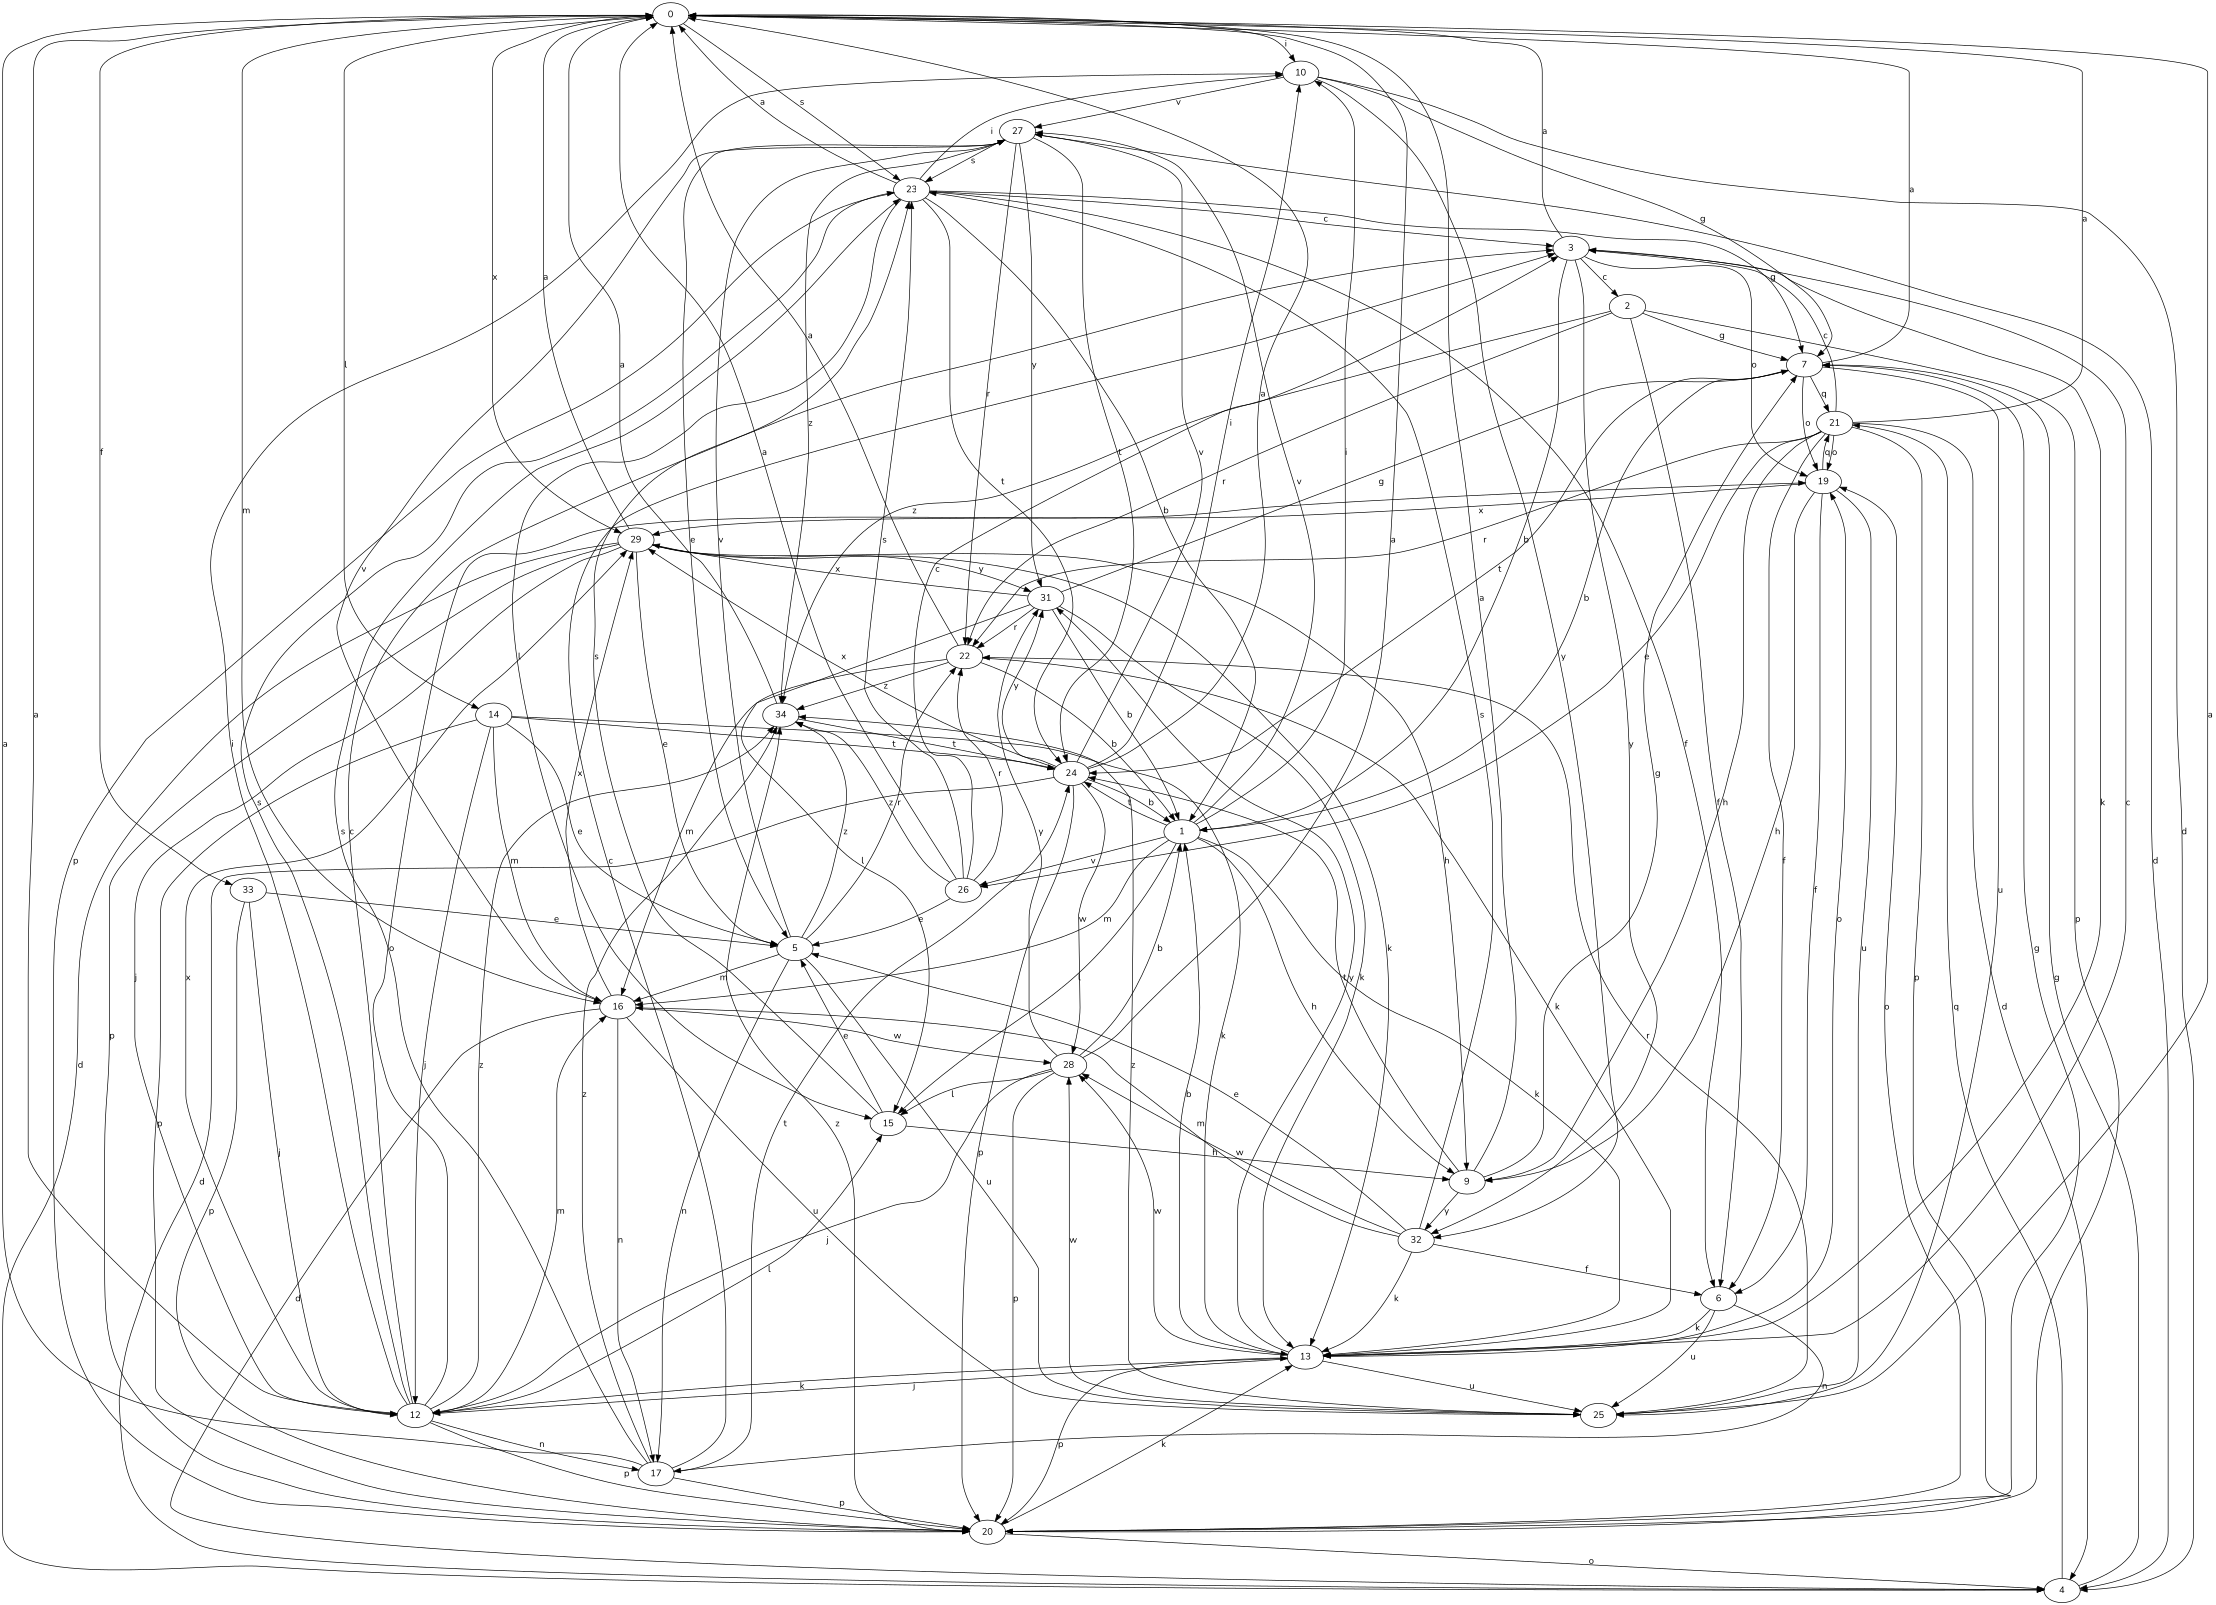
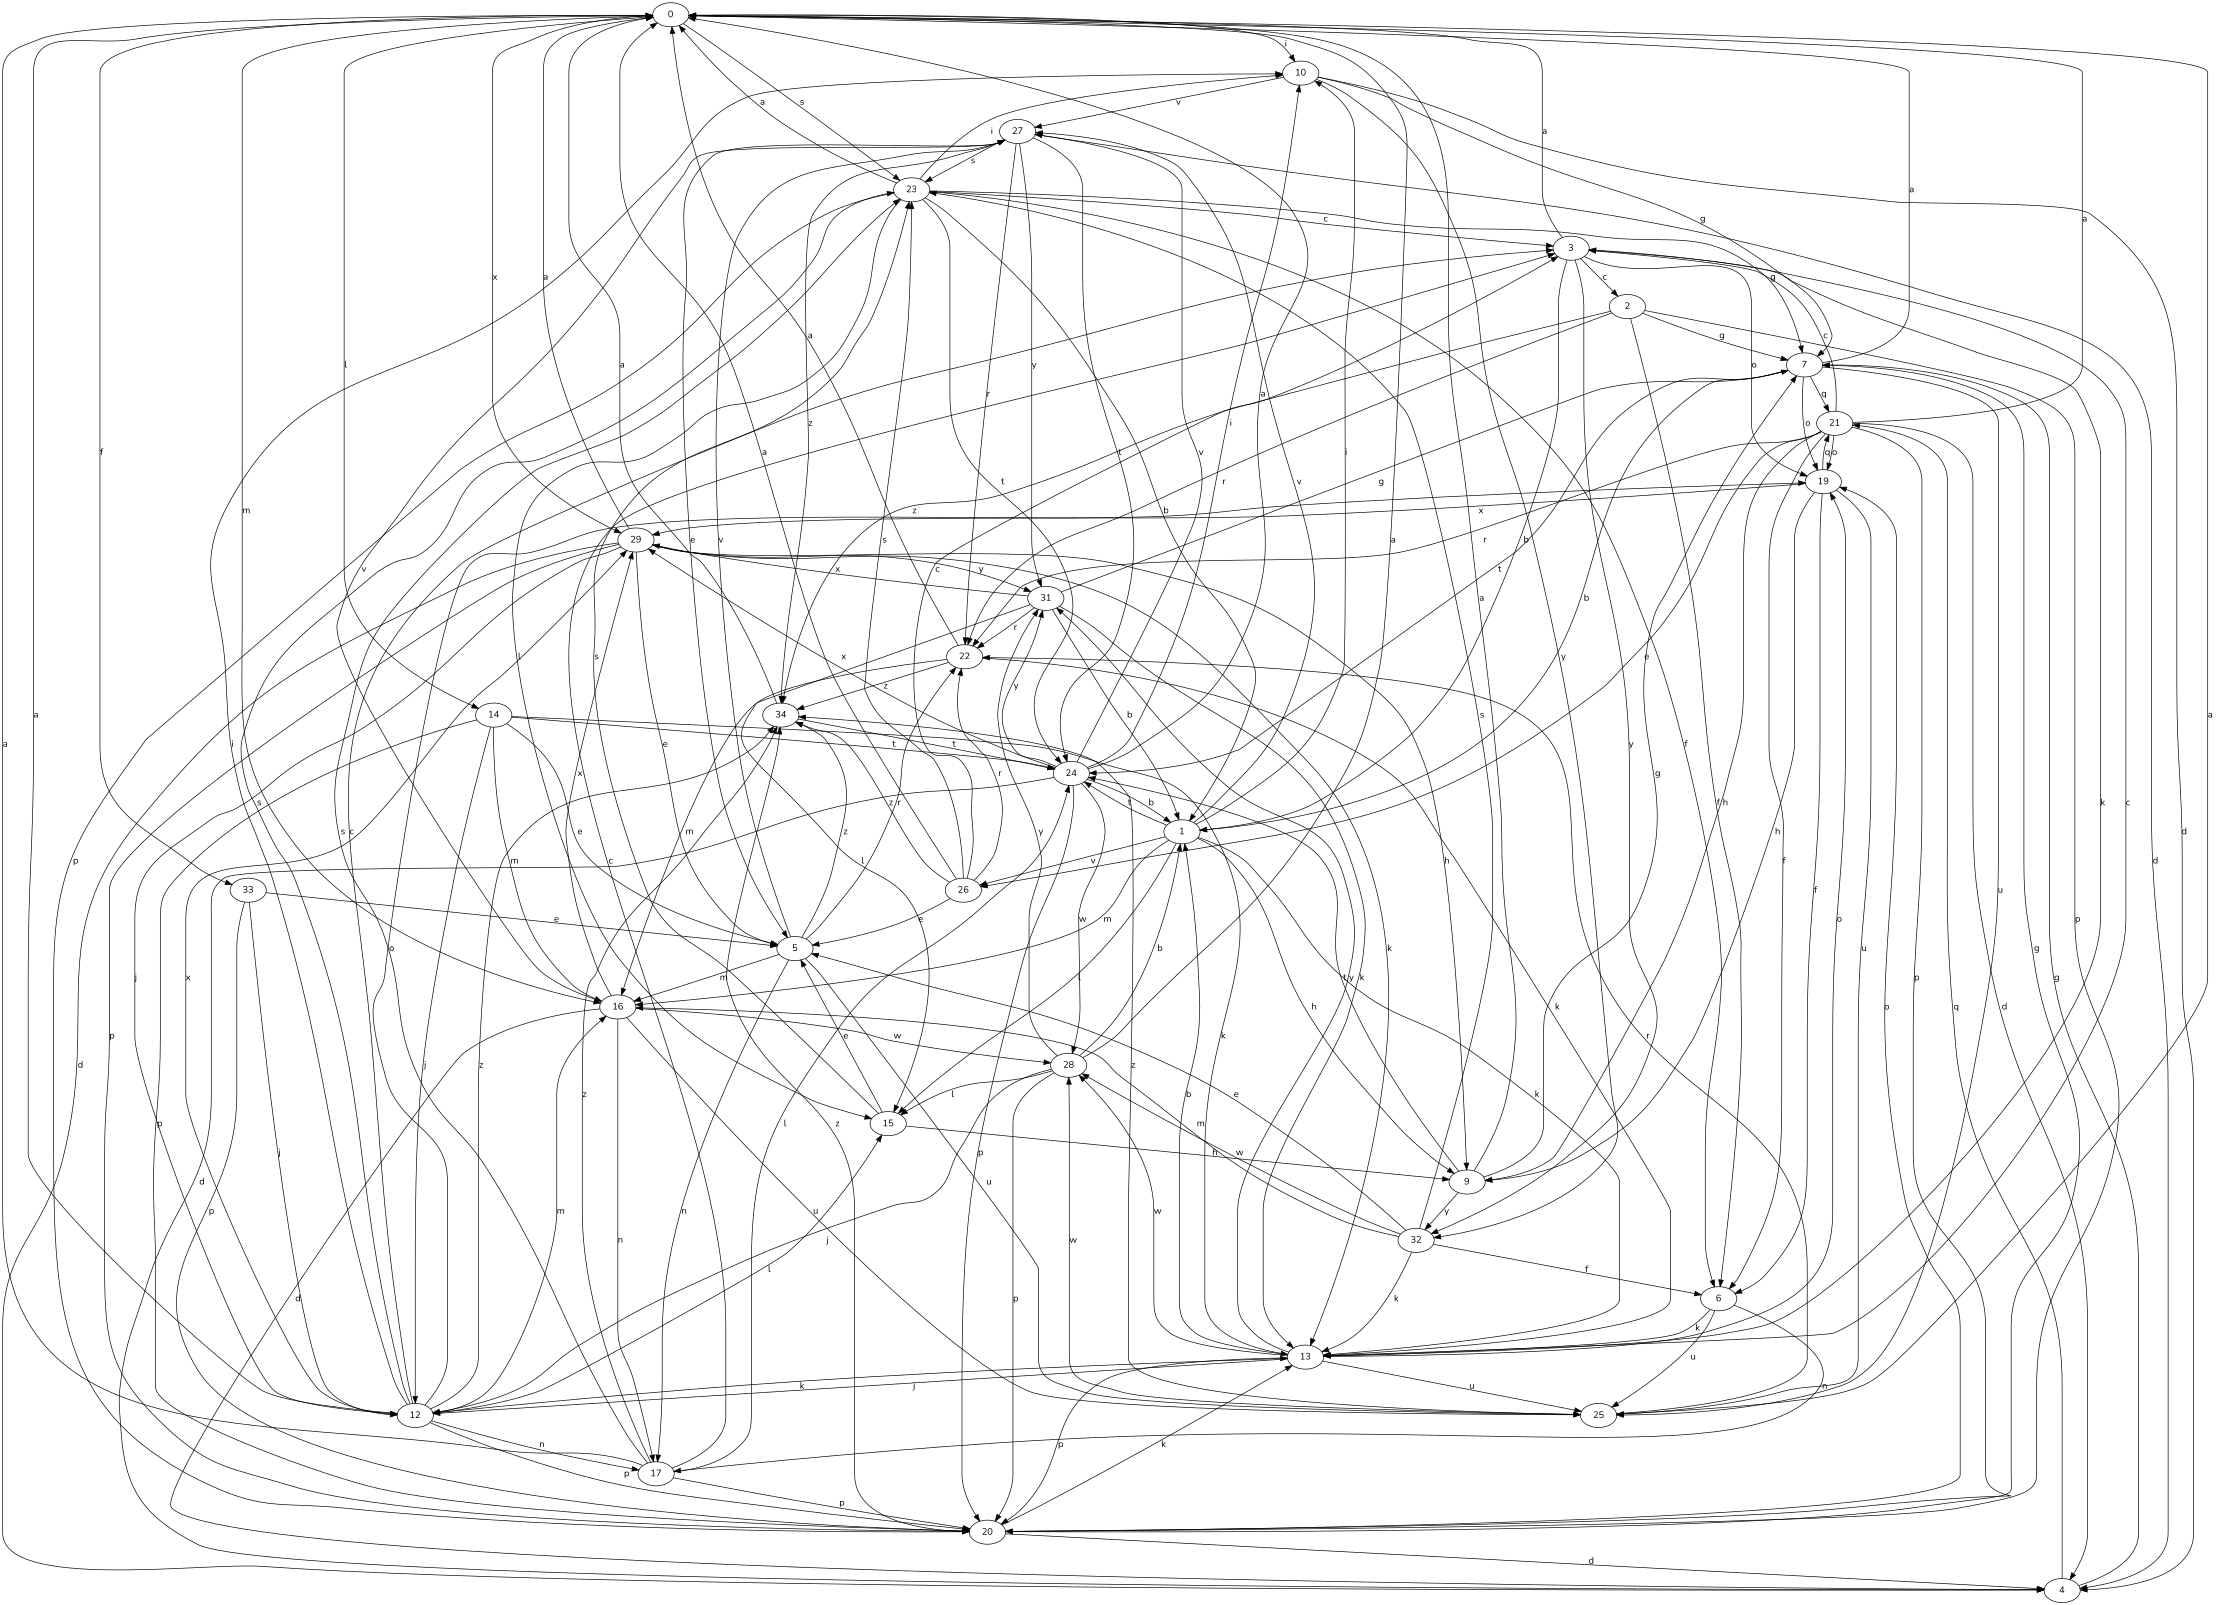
edge "22" -> "1": removed, label "b"
edge "17" -> "24": label "t" -> "l"
edge "20" -> "4": label "o" -> "d"
